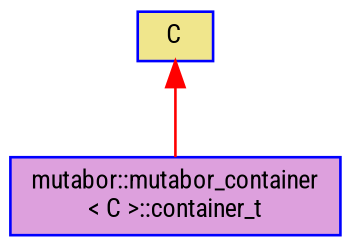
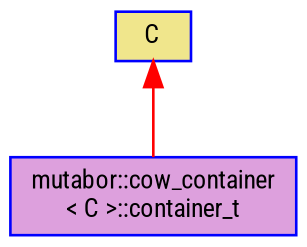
node "mutabor::mutabor_container < C >::container_t": label "mutabor::mutabor_container < C >::container_t" -> "mutabor::cow_container < C >::container_t"
